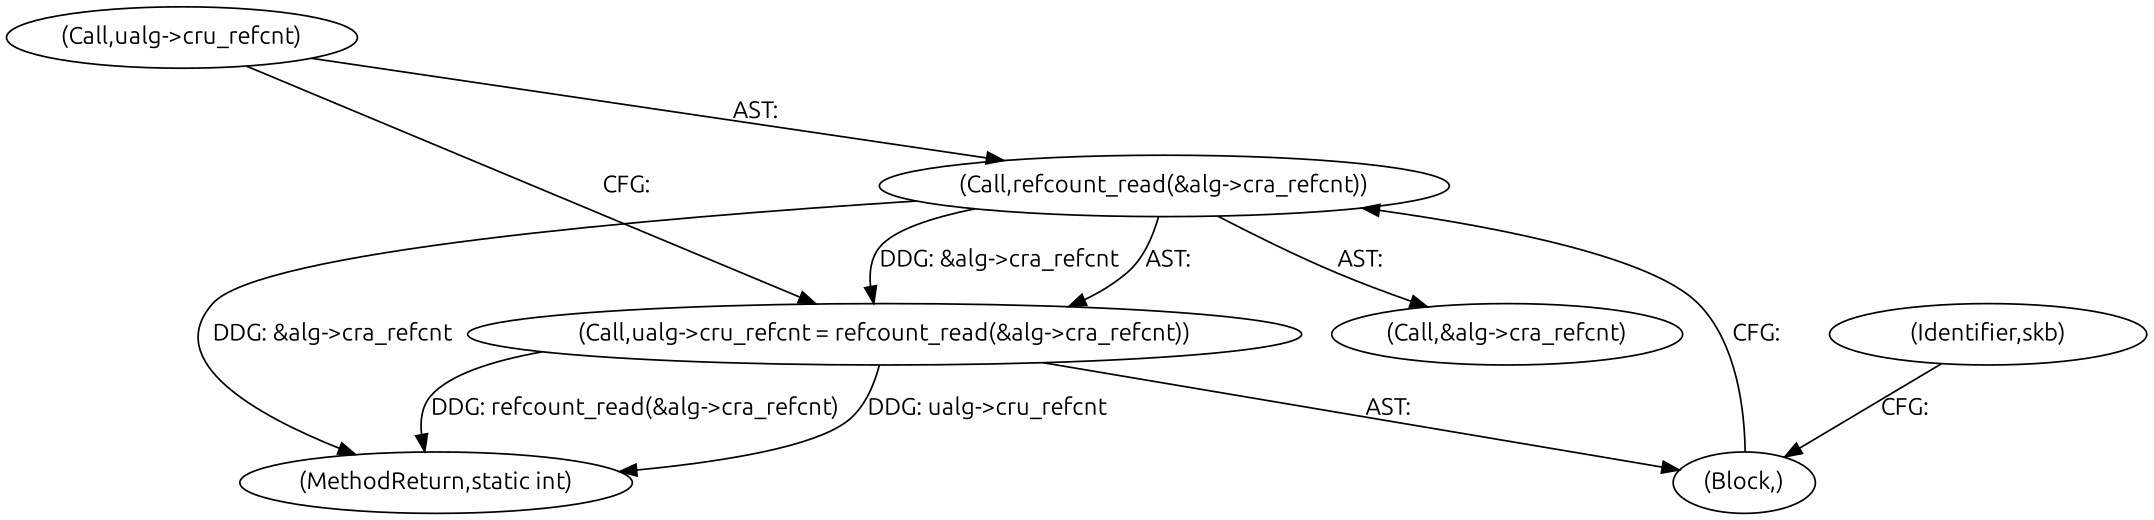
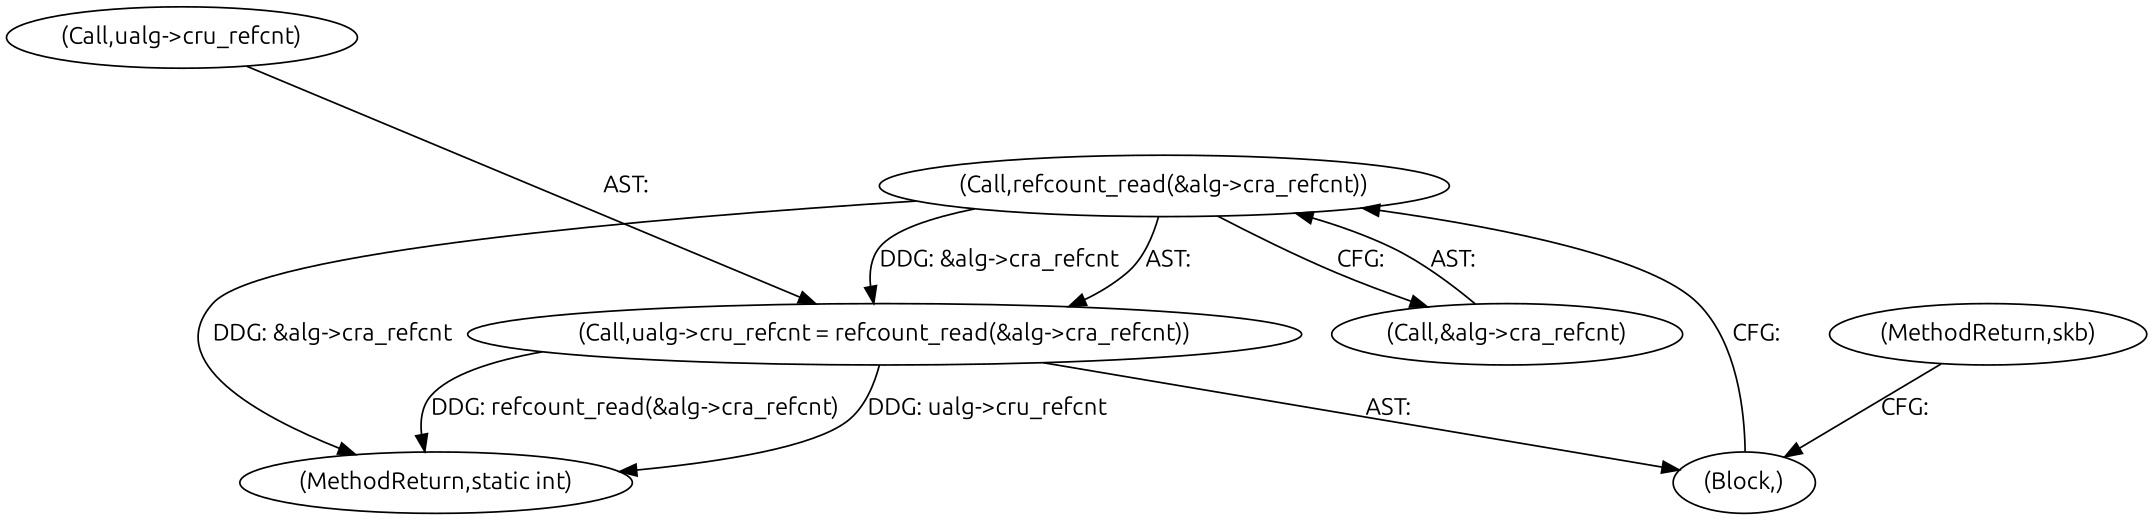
edge "(Call,ualg->cru_refcnt)" -> "(Call,refcount_read(&alg->cra_refcnt))": now "(Call,&alg->cra_refcnt)" -> "(Call,refcount_read(&alg->cra_refcnt))"
edge "(Call,ualg->cru_refcnt)" -> "(Call,ualg->cru_refcnt = refcount_read(&alg->cra_refcnt))": label "CFG: " -> "AST: "
edge "(Call,refcount_read(&alg->cra_refcnt))" -> "(Call,&alg->cra_refcnt)": label "AST: " -> "CFG: "
node "(Identifier,skb)": label "(Identifier,skb)" -> "(MethodReturn,skb)"
